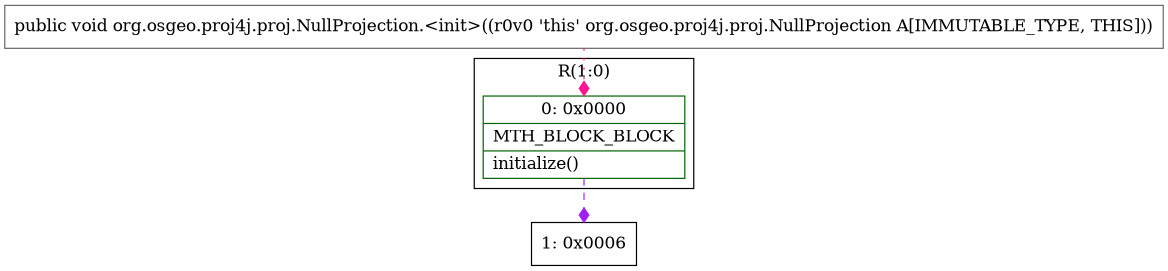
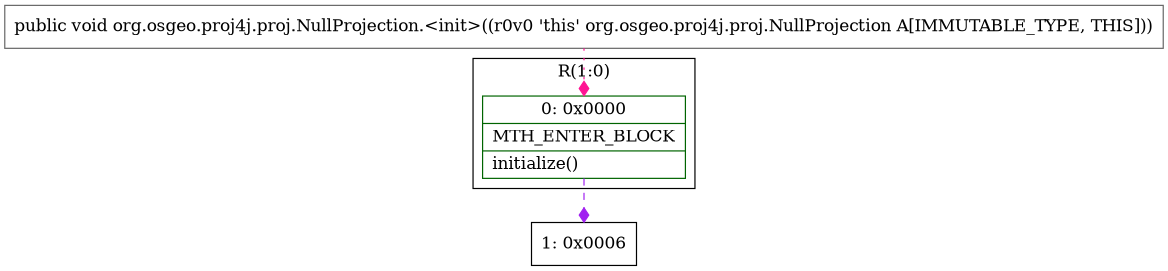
node "0: 0x0000": text "MTH_BLOCK_BLOCK" -> "MTH_ENTER_BLOCK"
